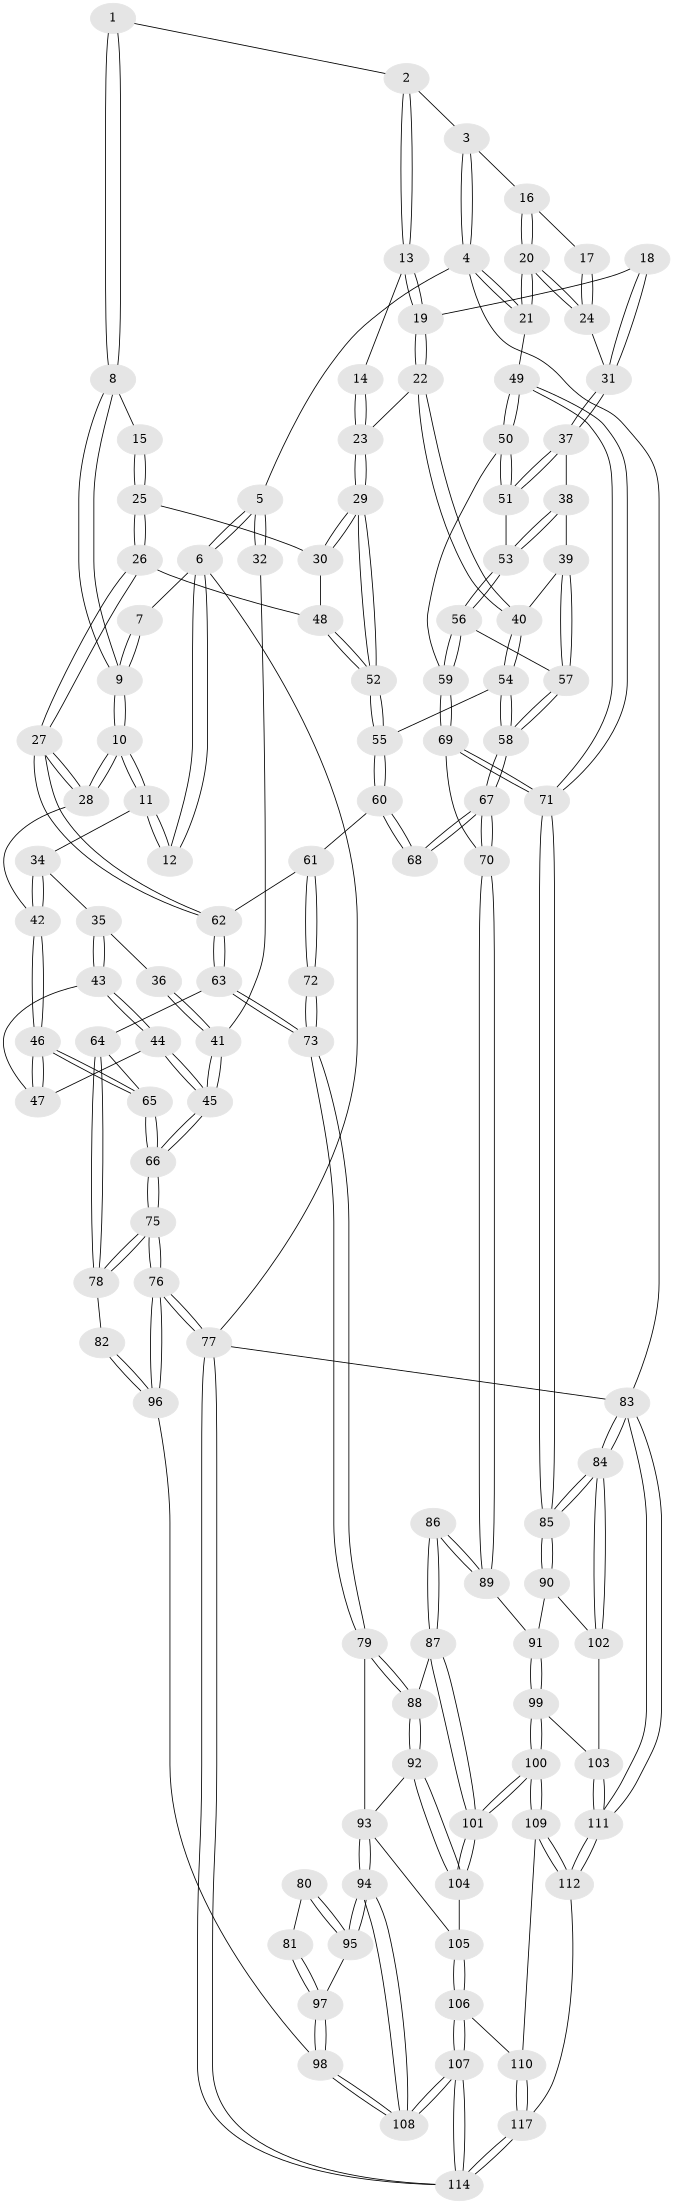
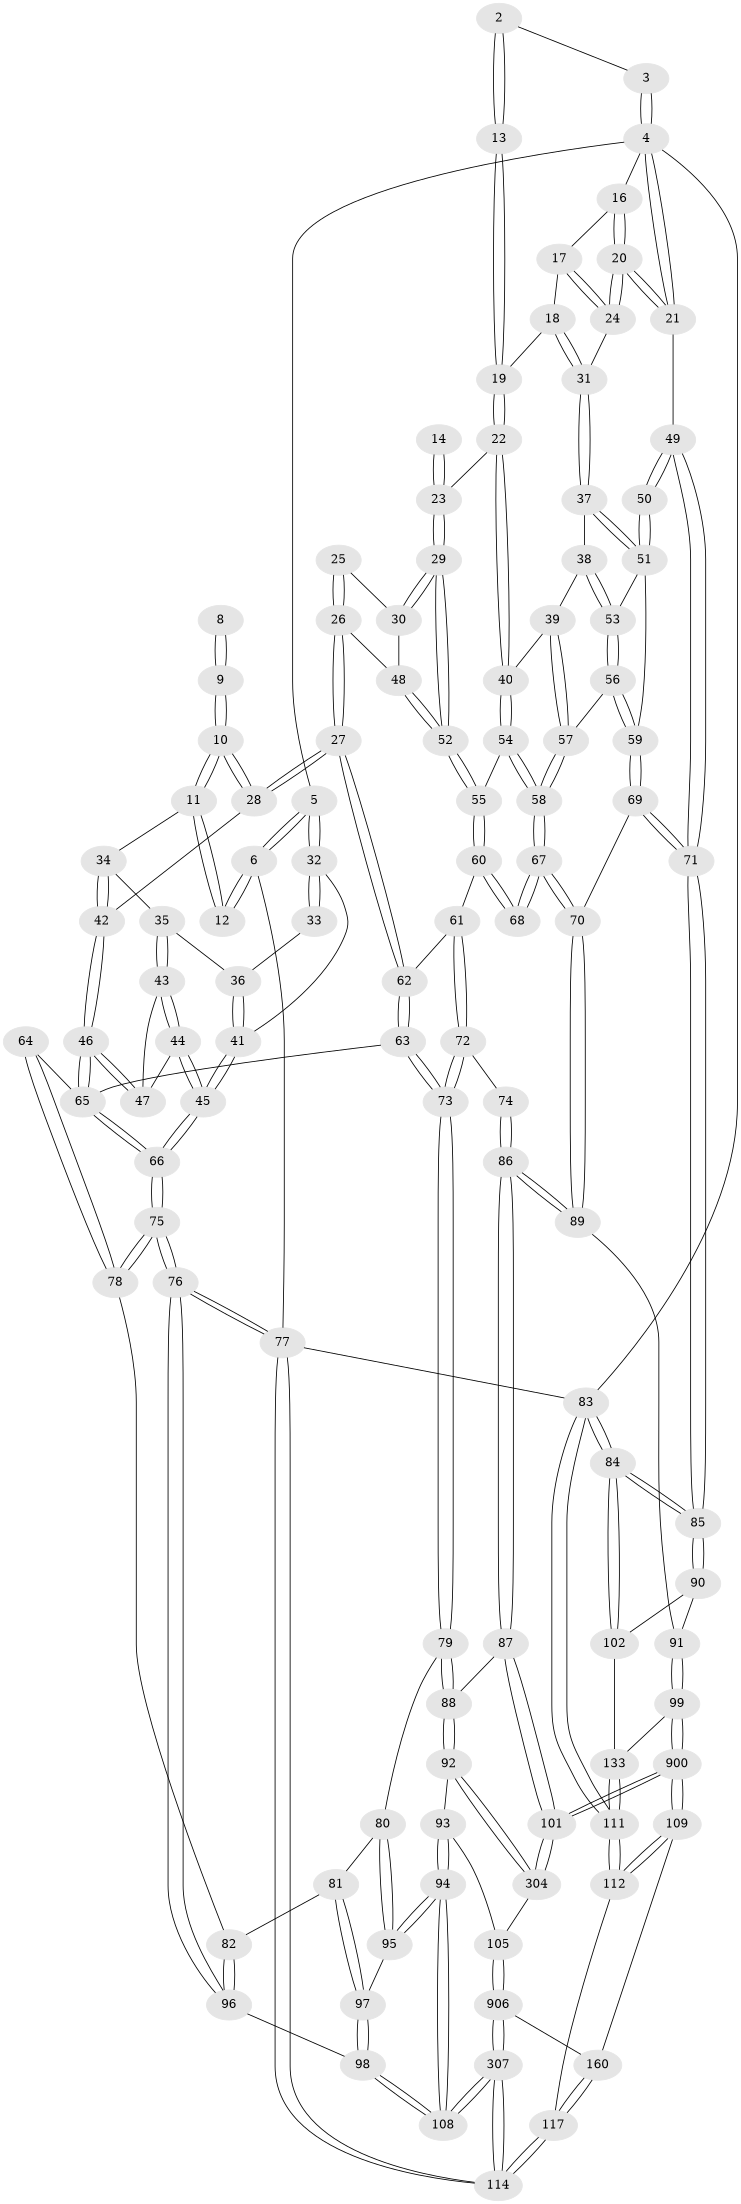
node "1": removed
edge "3" -- "16": now "4" -- "16"
edge "17" -- "18": added
edge "13" -- "14": removed
node "15": removed
edge "50" -- "59": now "51" -- "59"
node "7": removed
node "33": added
edge "63" -- "64": now "63" -- "65"
node "74": added
edge "79" -- "93": now "79" -- "80"
node "100": label "100" -> "900"
node "103": label "103" -> "133"
node "104": label "104" -> "304"
edge "81" -- "82": added
node "106": label "106" -> "906"
node "107": label "107" -> "307"
node "110": label "110" -> "160"
